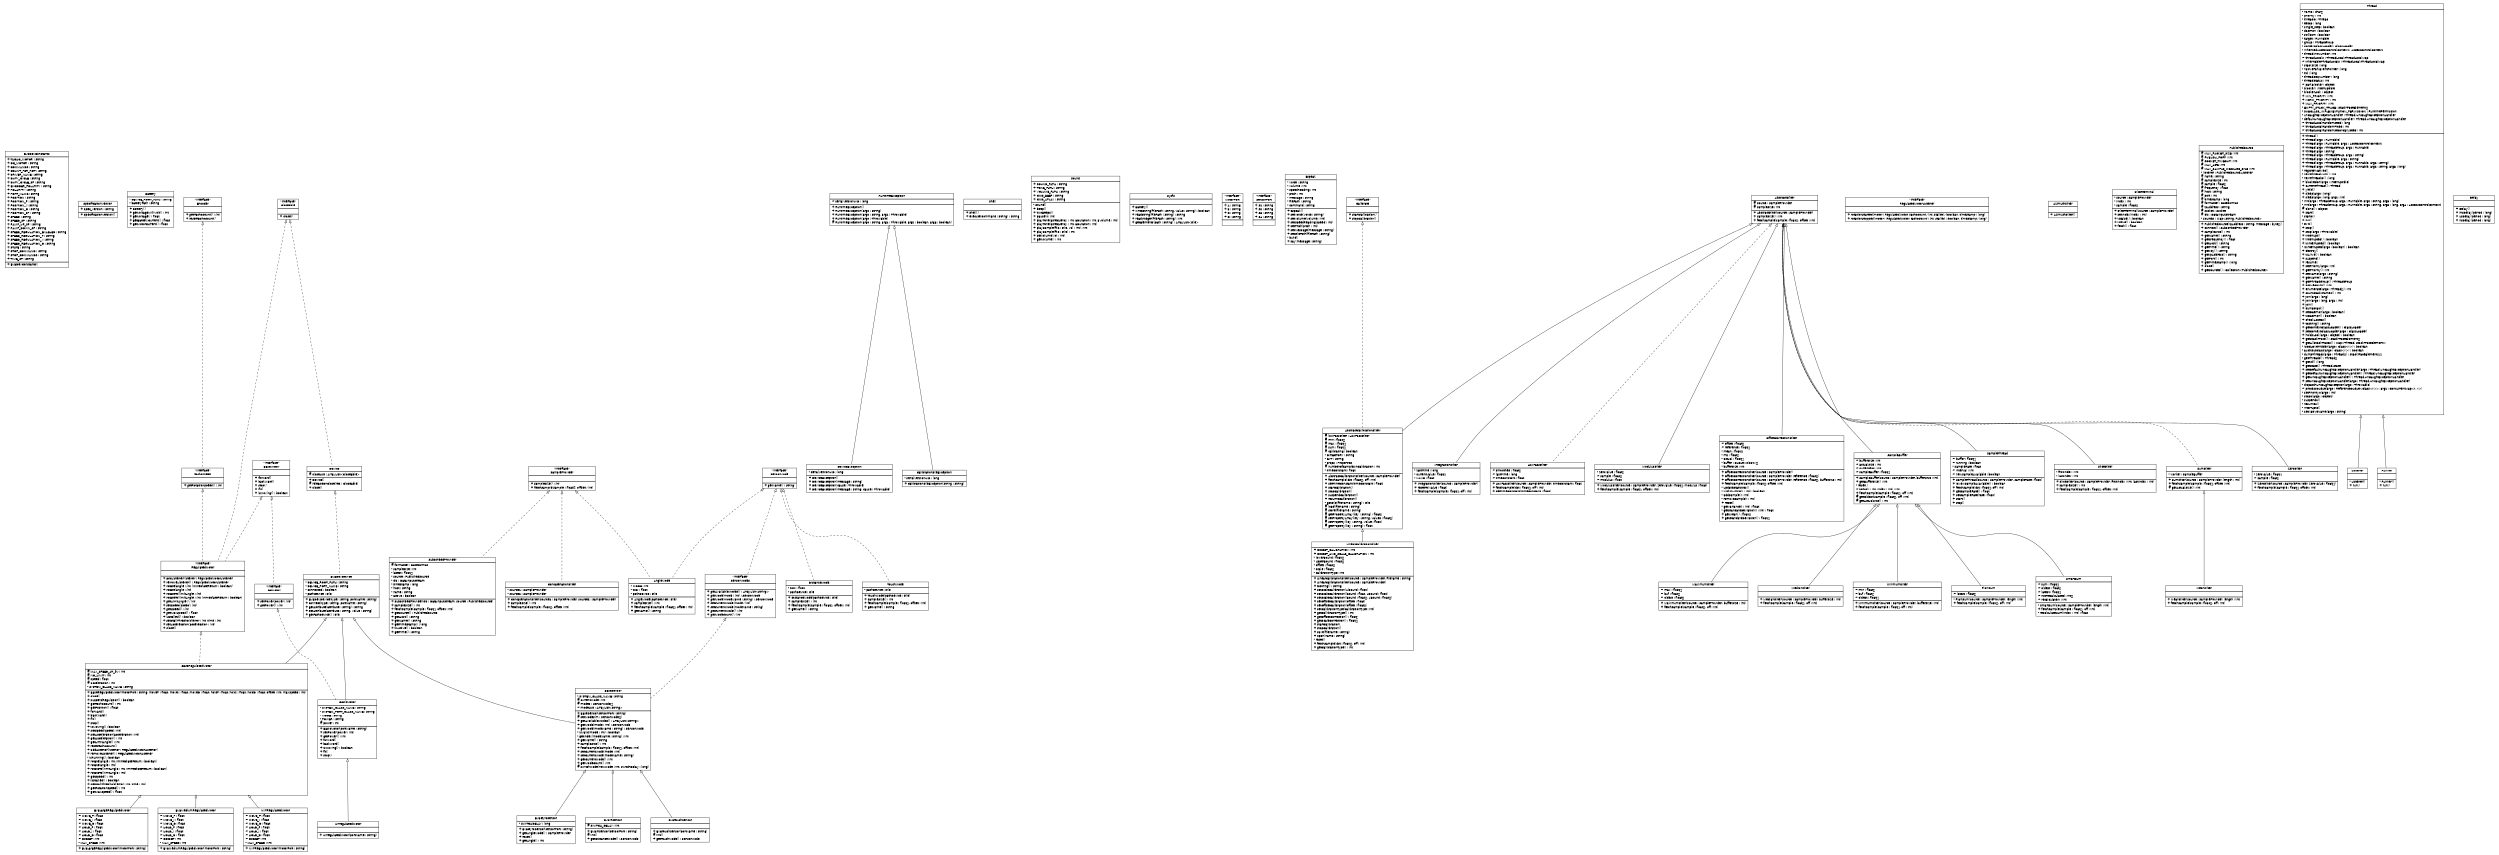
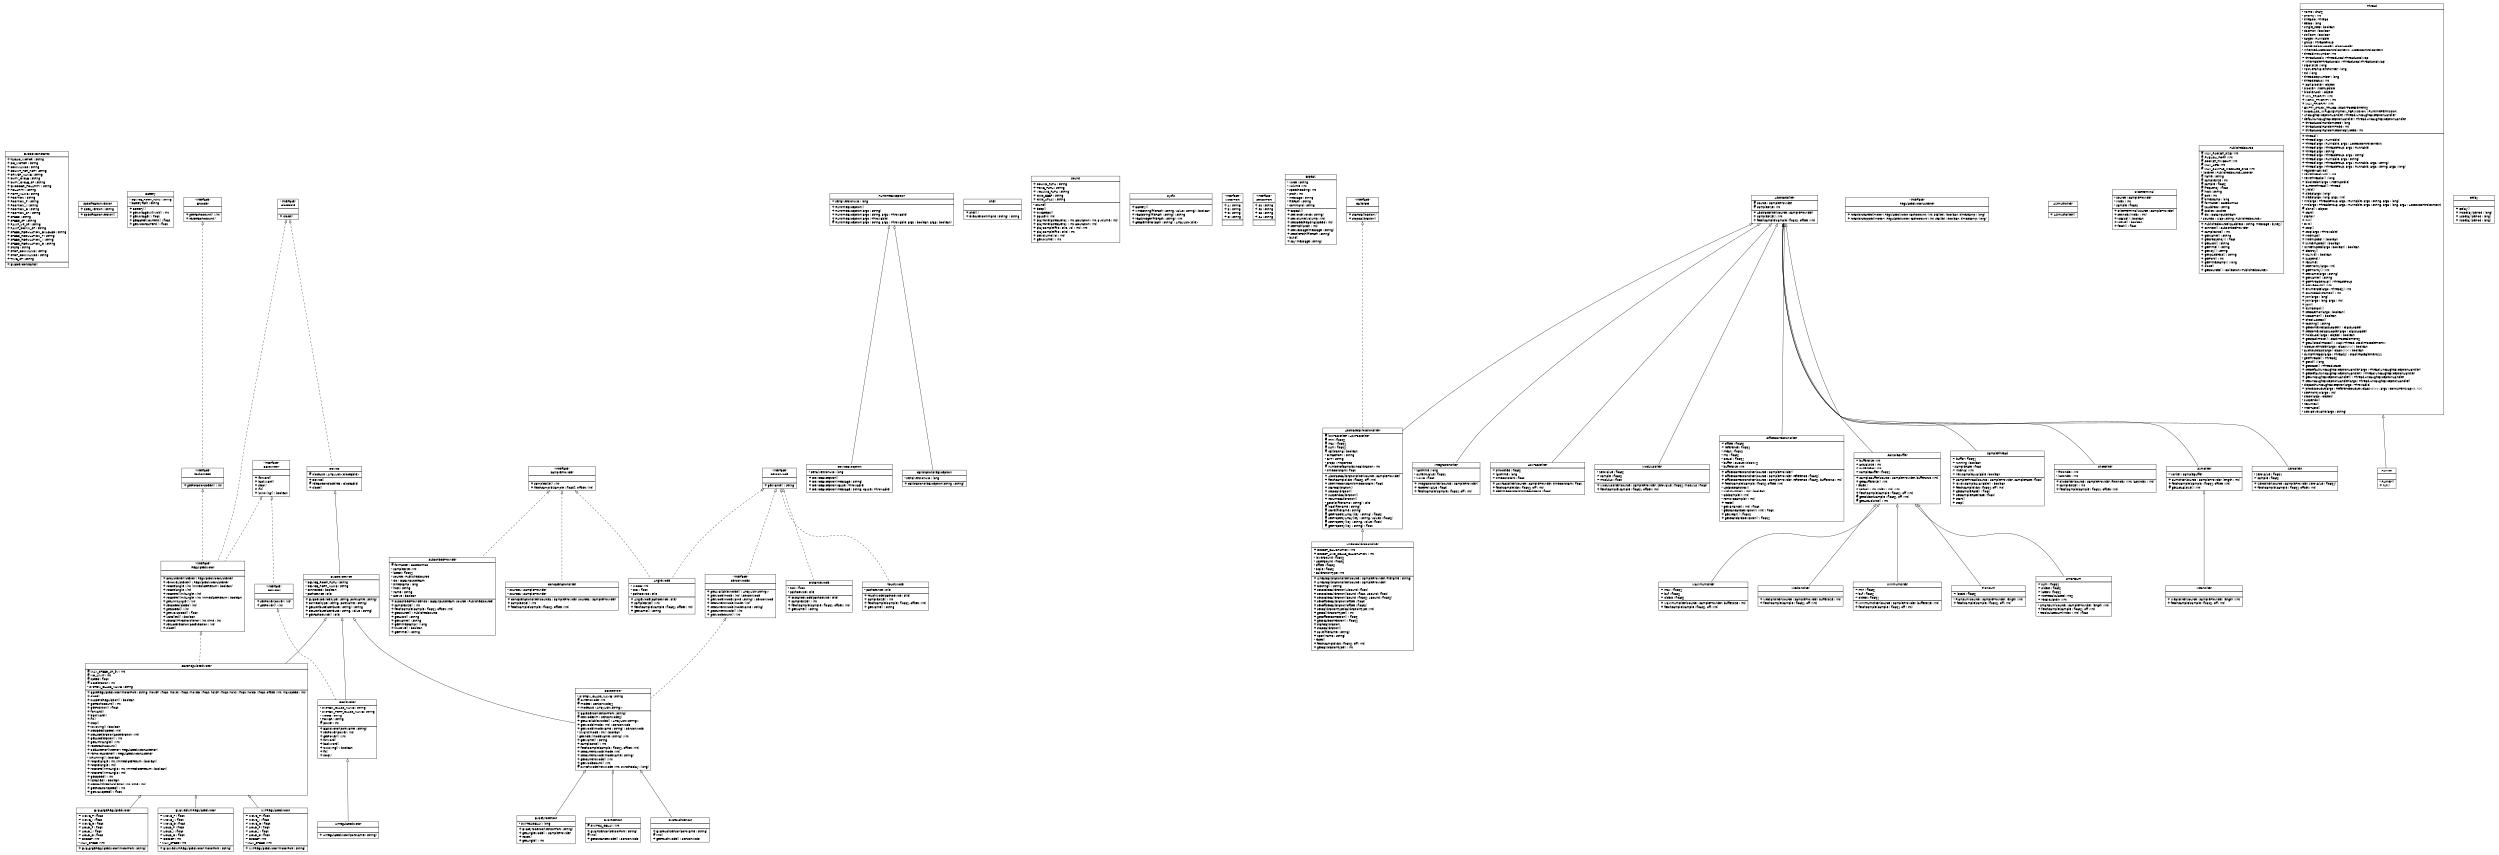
edge "LowPassFilter" -> "AbstractFilter": style dashed -> solid
edge "SumFilter" -> "AbstractFilter": style dashed -> solid
node "Listener": removed
edge "EV3DevDevice" -> "Device": style dashed -> solid
